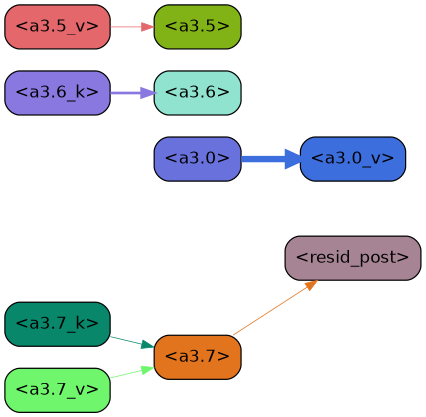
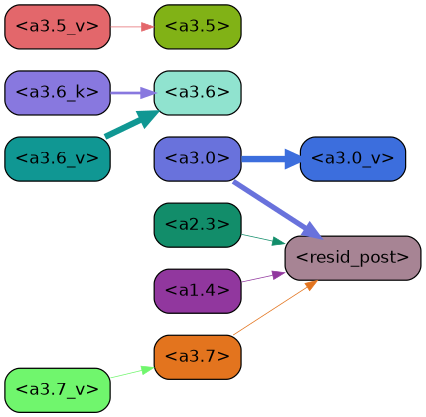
node "<a3.6_v>": added
edge "<a3.0>" -> "<resid_post>": added
node "<a2.3>": added
node "<a1.4>": added
node "<a3.7_k>": removed
